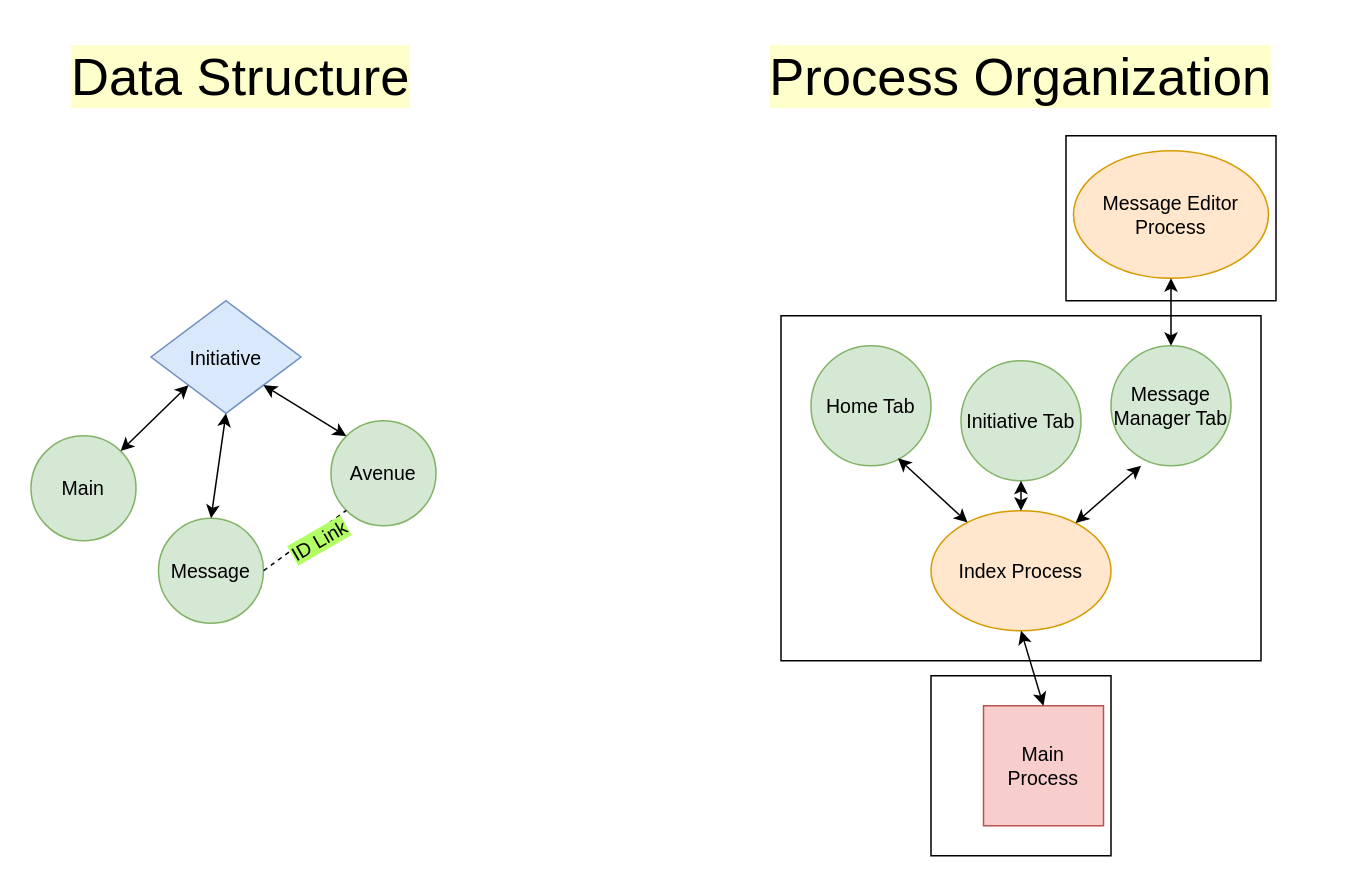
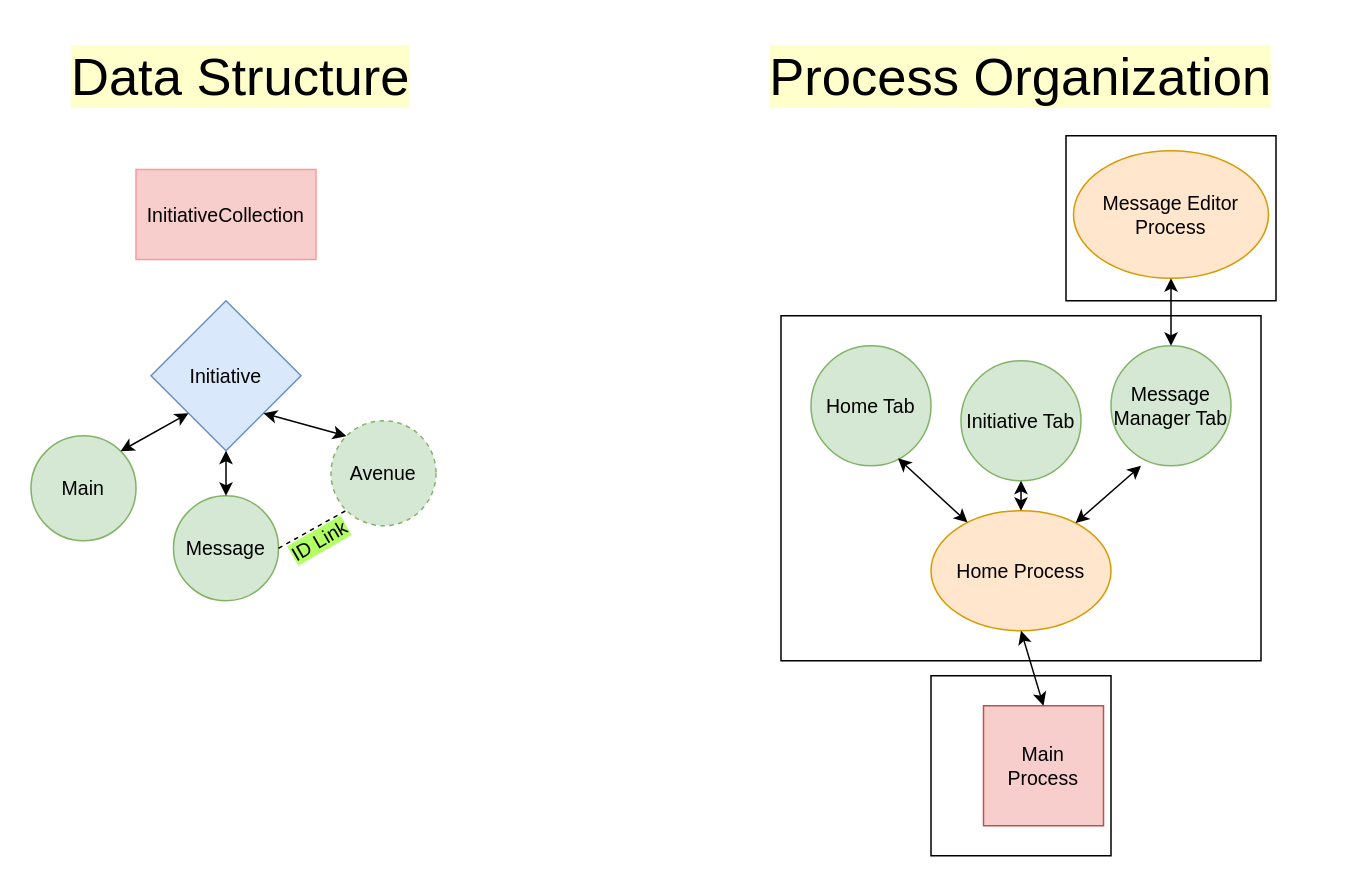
node "InitiativeCollection": added
node "Initiative": size 150x113 -> 150x150
node "Avenue": style solid -> dashed
node "Message": moved (211, 571) -> (226, 548)
node "Index Process": label "Index Process" -> "Home Process"
